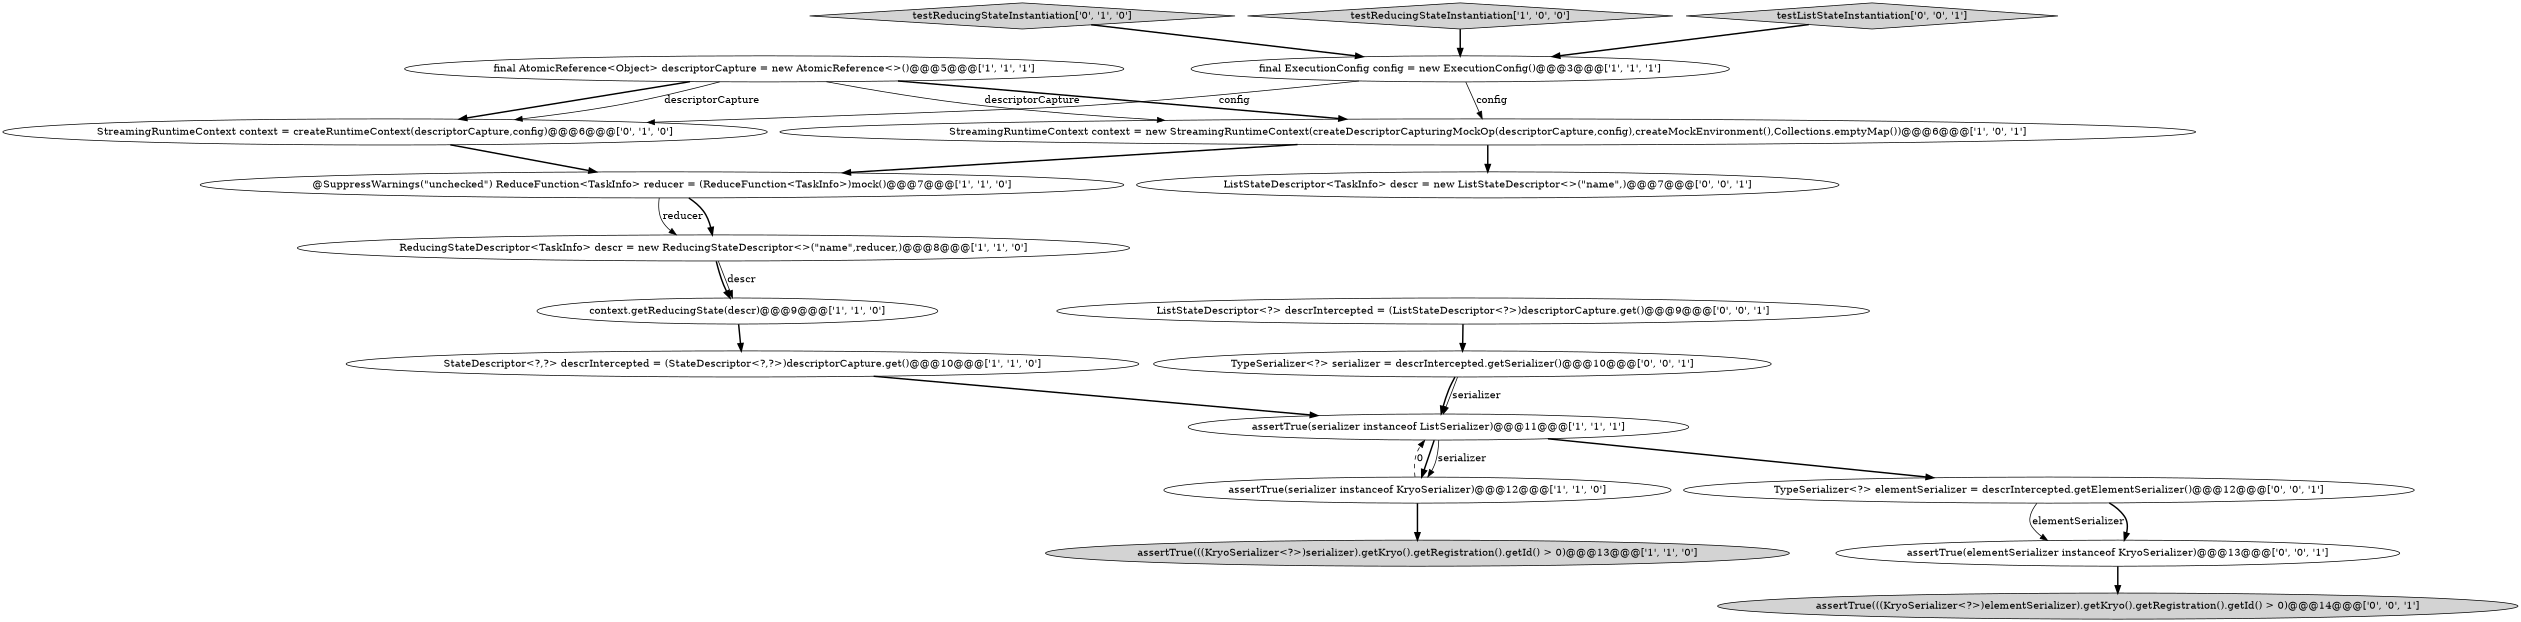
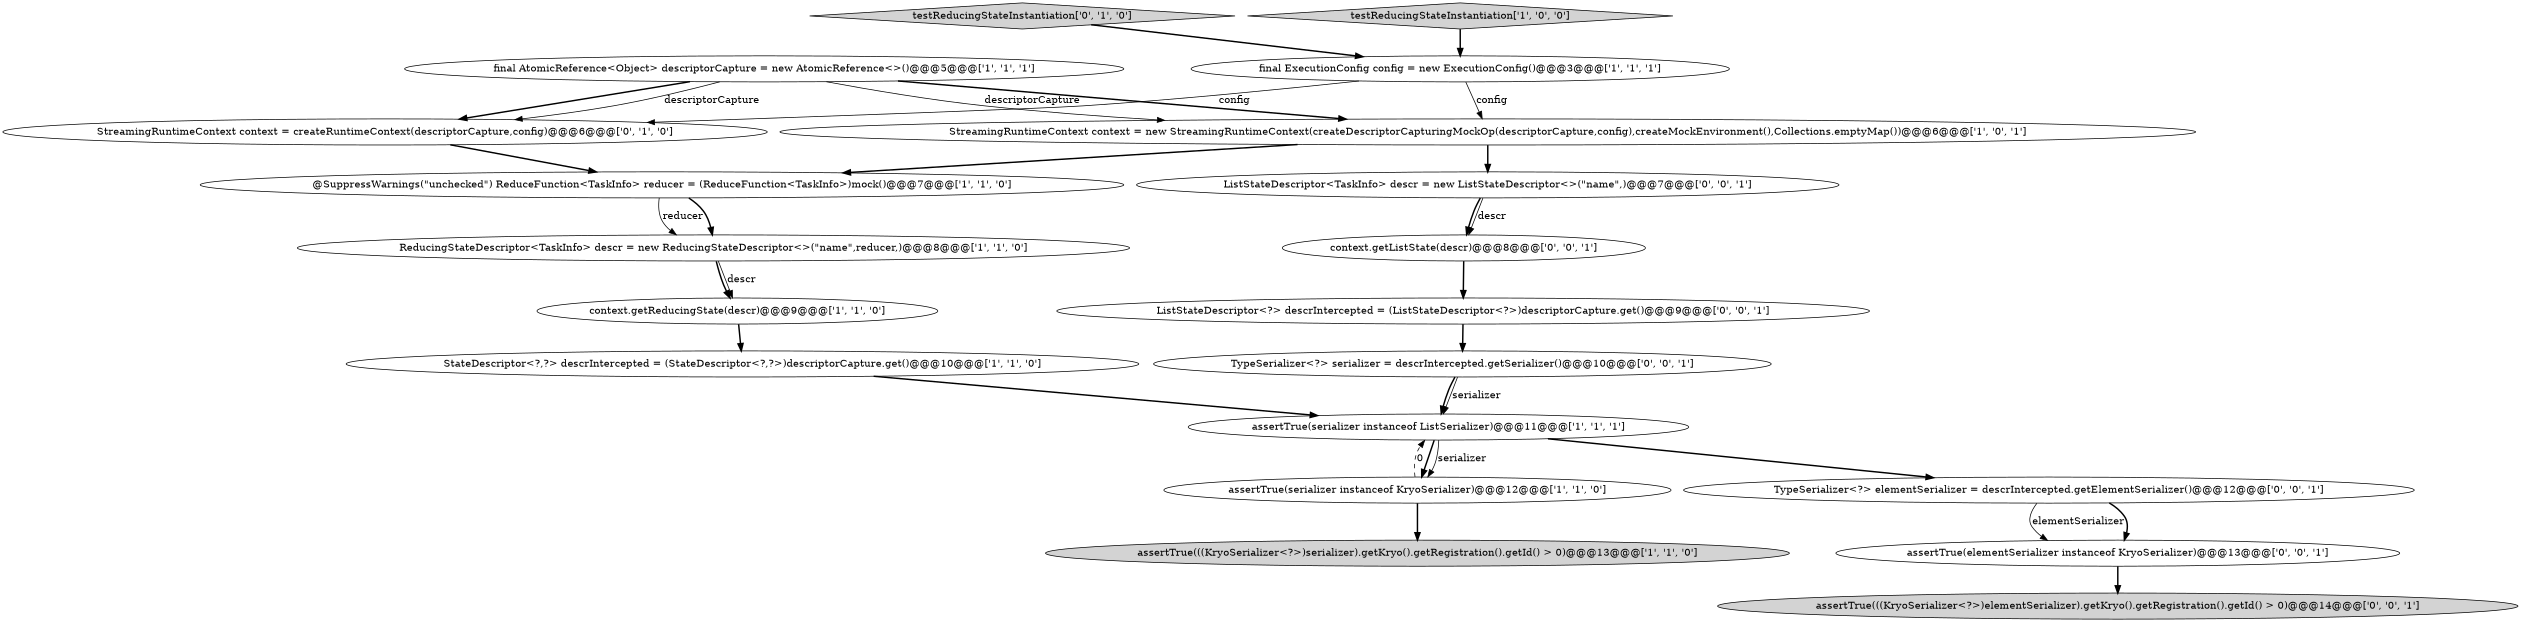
node "testListStateInstantiation['0', '0', '1']": removed
node "context.getListState(descr)@@@8@@@['0', '0', '1']": added
